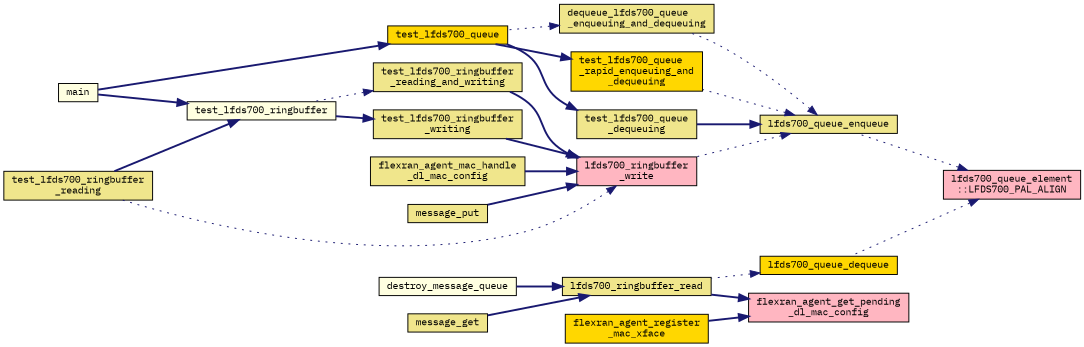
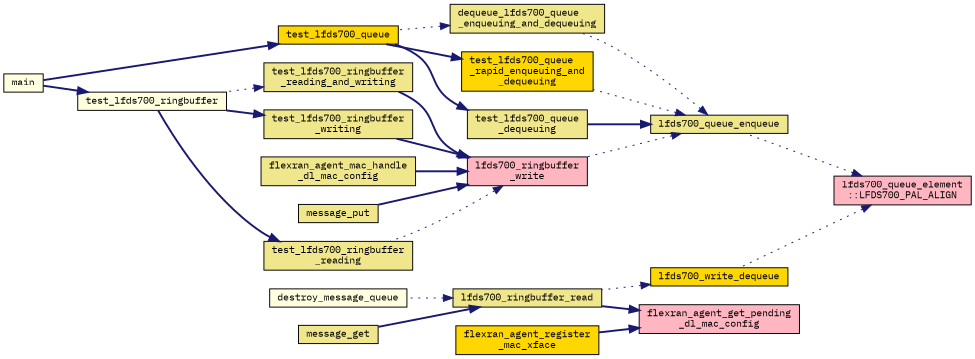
edge "test_lfds700_ringbuffer _reading" -> "test_lfds700_ringbuffer": reversed
node "lfds700_queue_dequeue": label "lfds700_queue_dequeue" -> "lfds700_write_dequeue"
edge "destroy_message_queue" -> "lfds700_ringbuffer_read": style bold -> dotted
